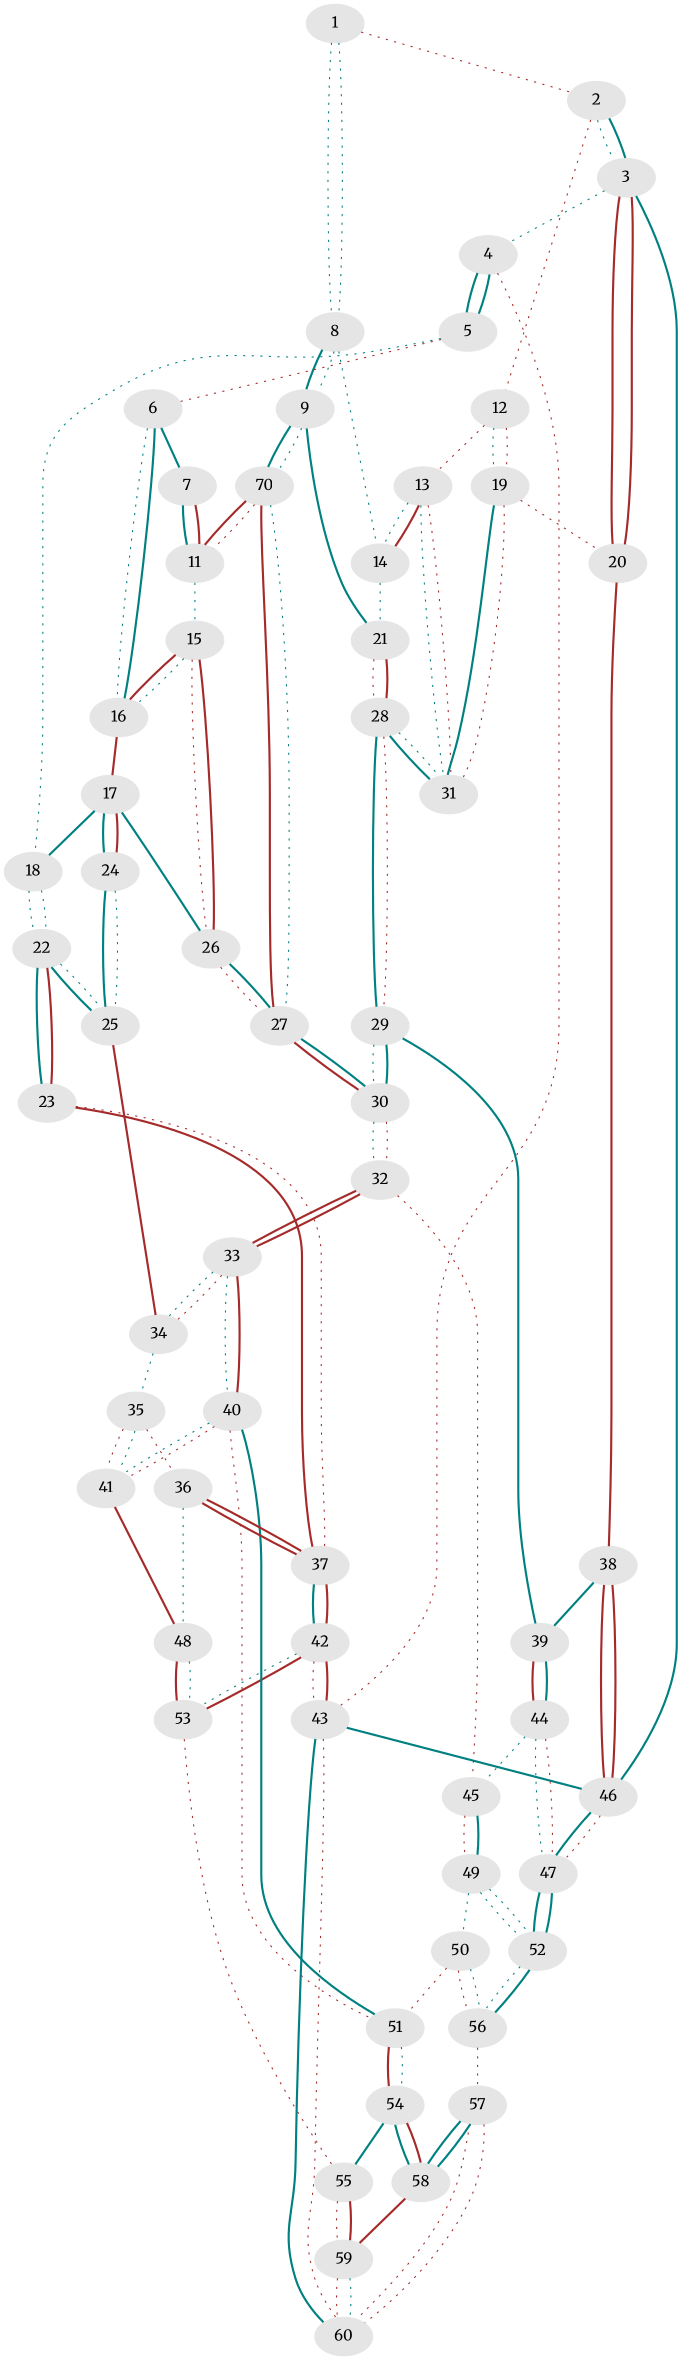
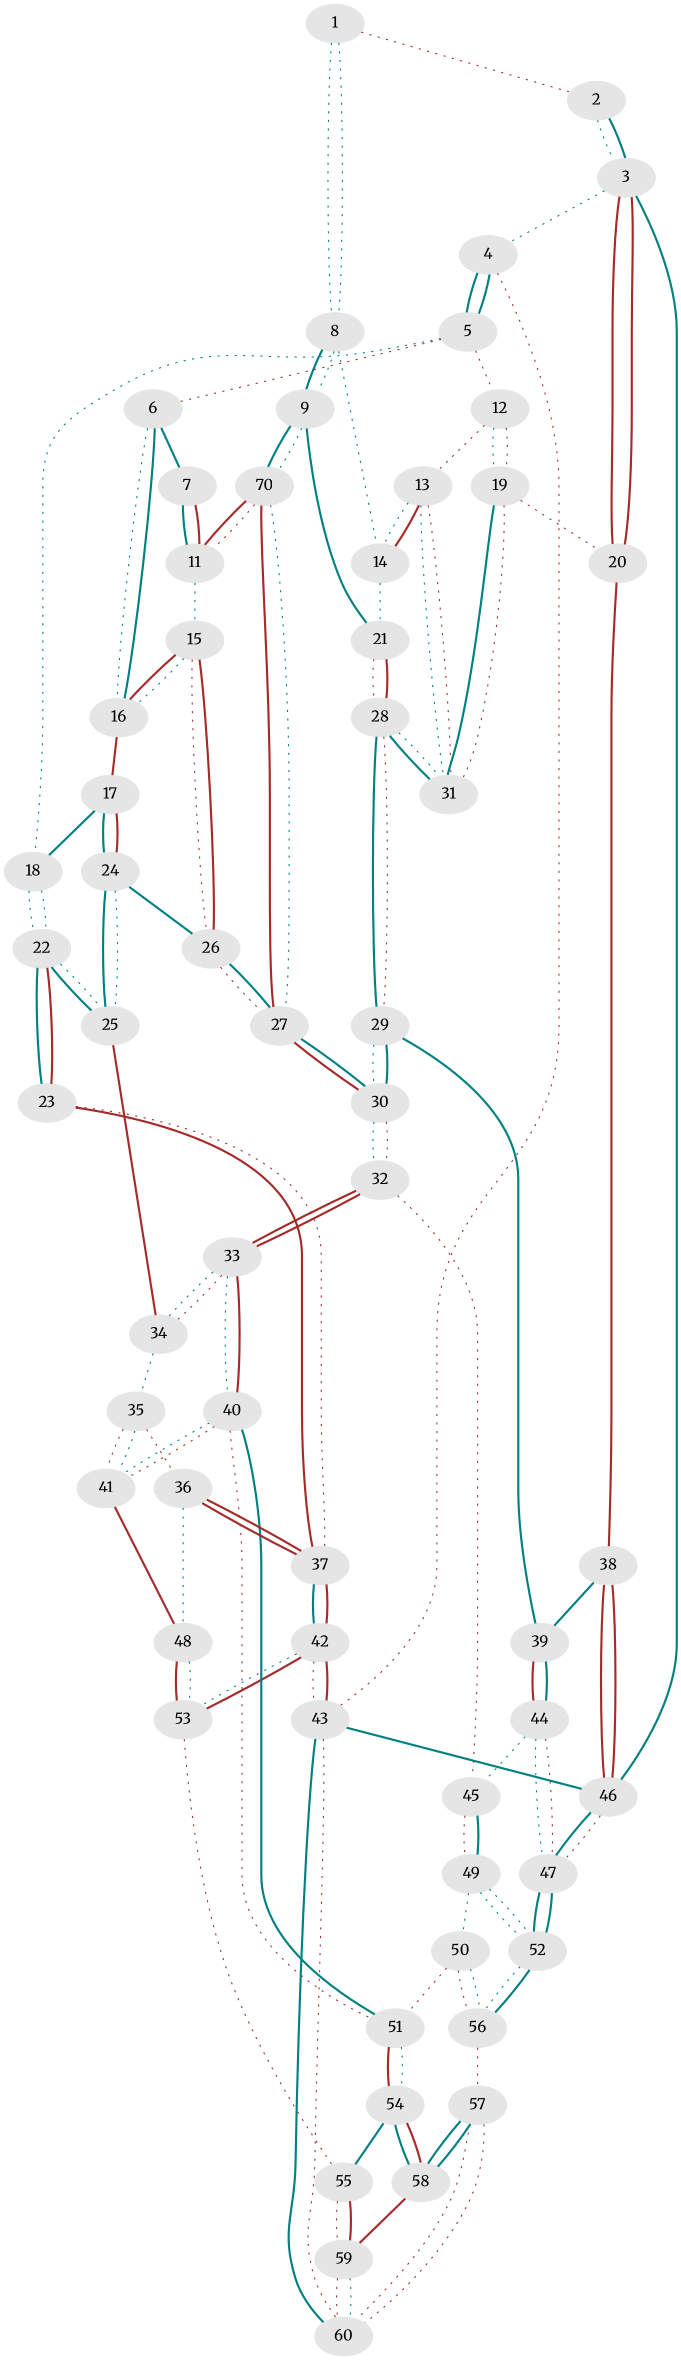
edge "2" -- "12": now "5" -- "12"
edge "17" -- "26": now "24" -- "26"
